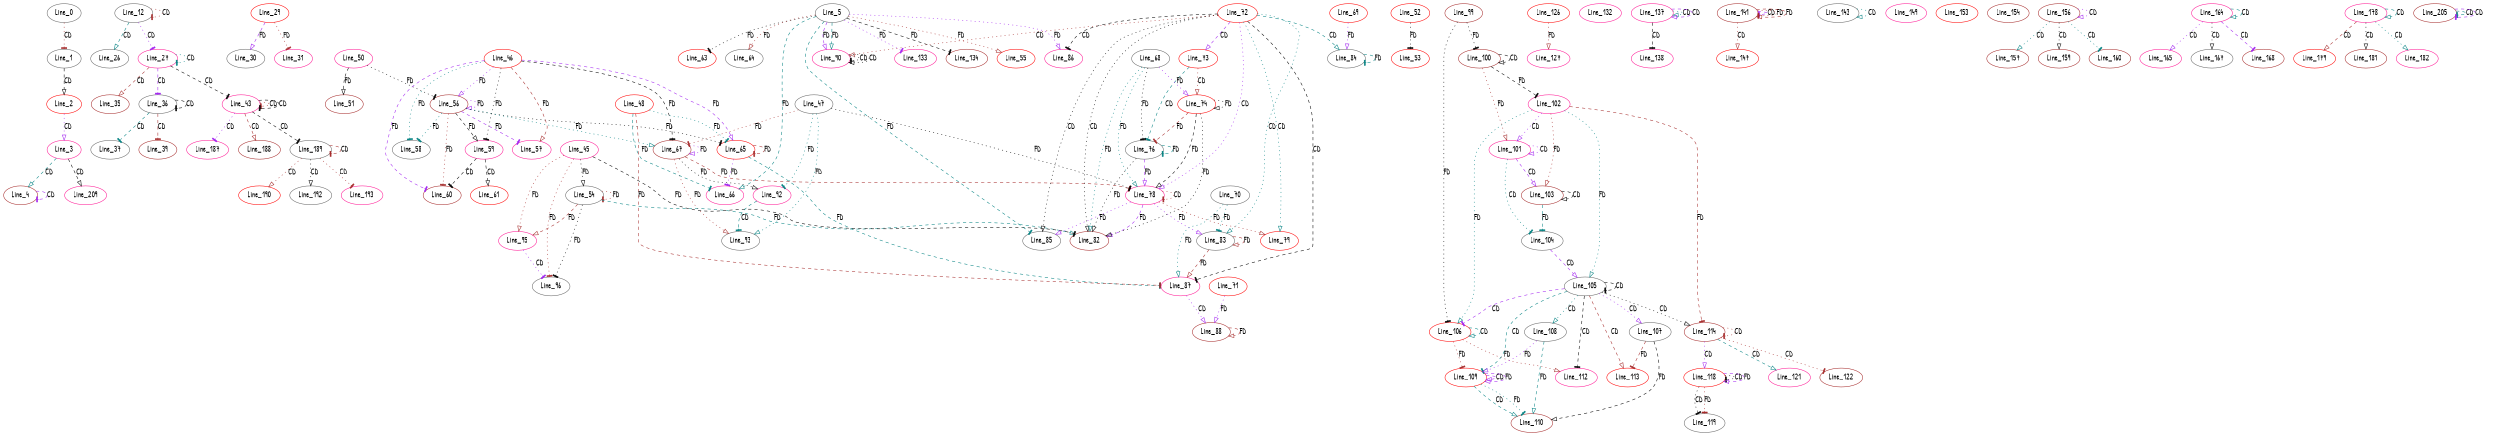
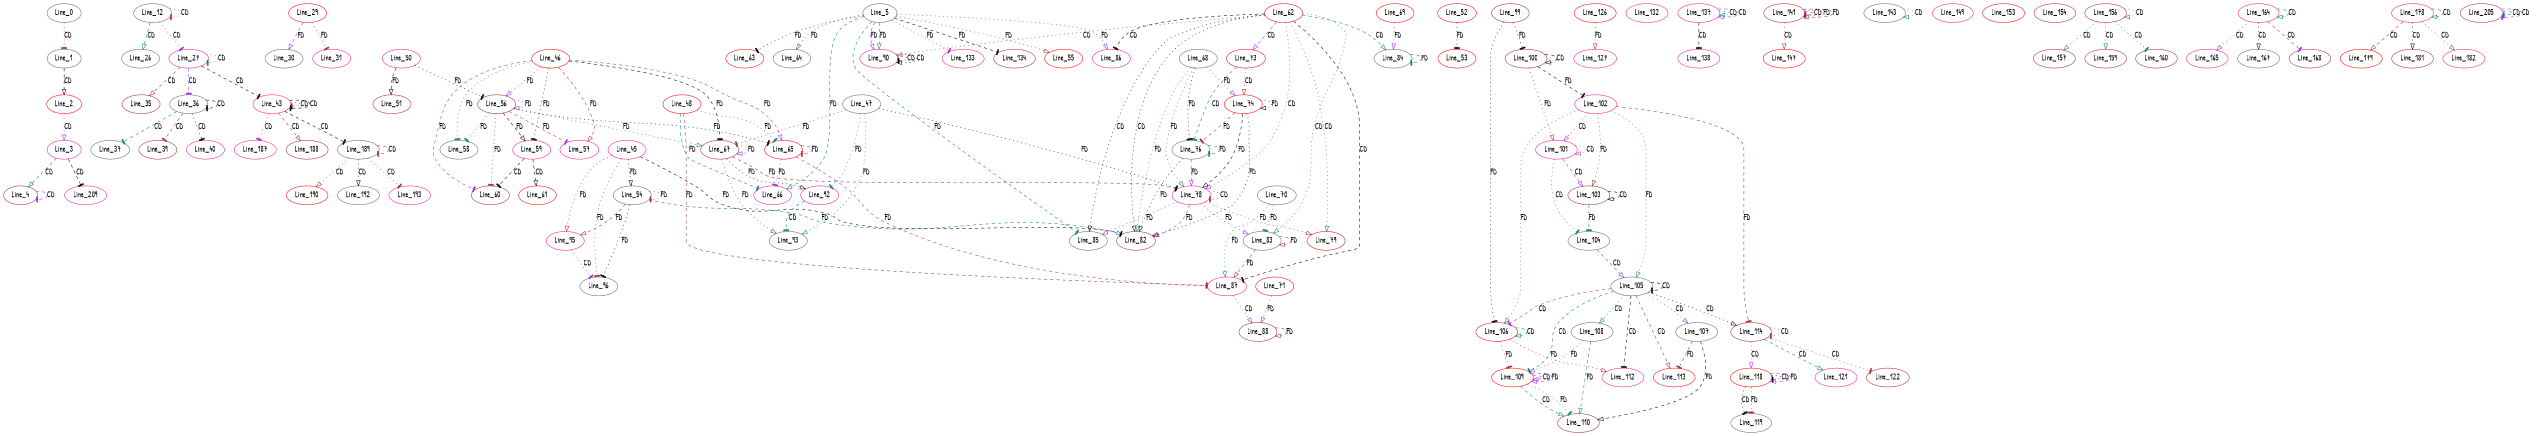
node "Line_72": label "Line_72" -> "Line_62"
edge "Line_156" -> "Line_159": color black -> teal
node "Line_40": added
edge "Line_3" -> "Line_209": arrowhead onormal -> tee
edge "Line_65" -> "Line_87": color teal -> purple
